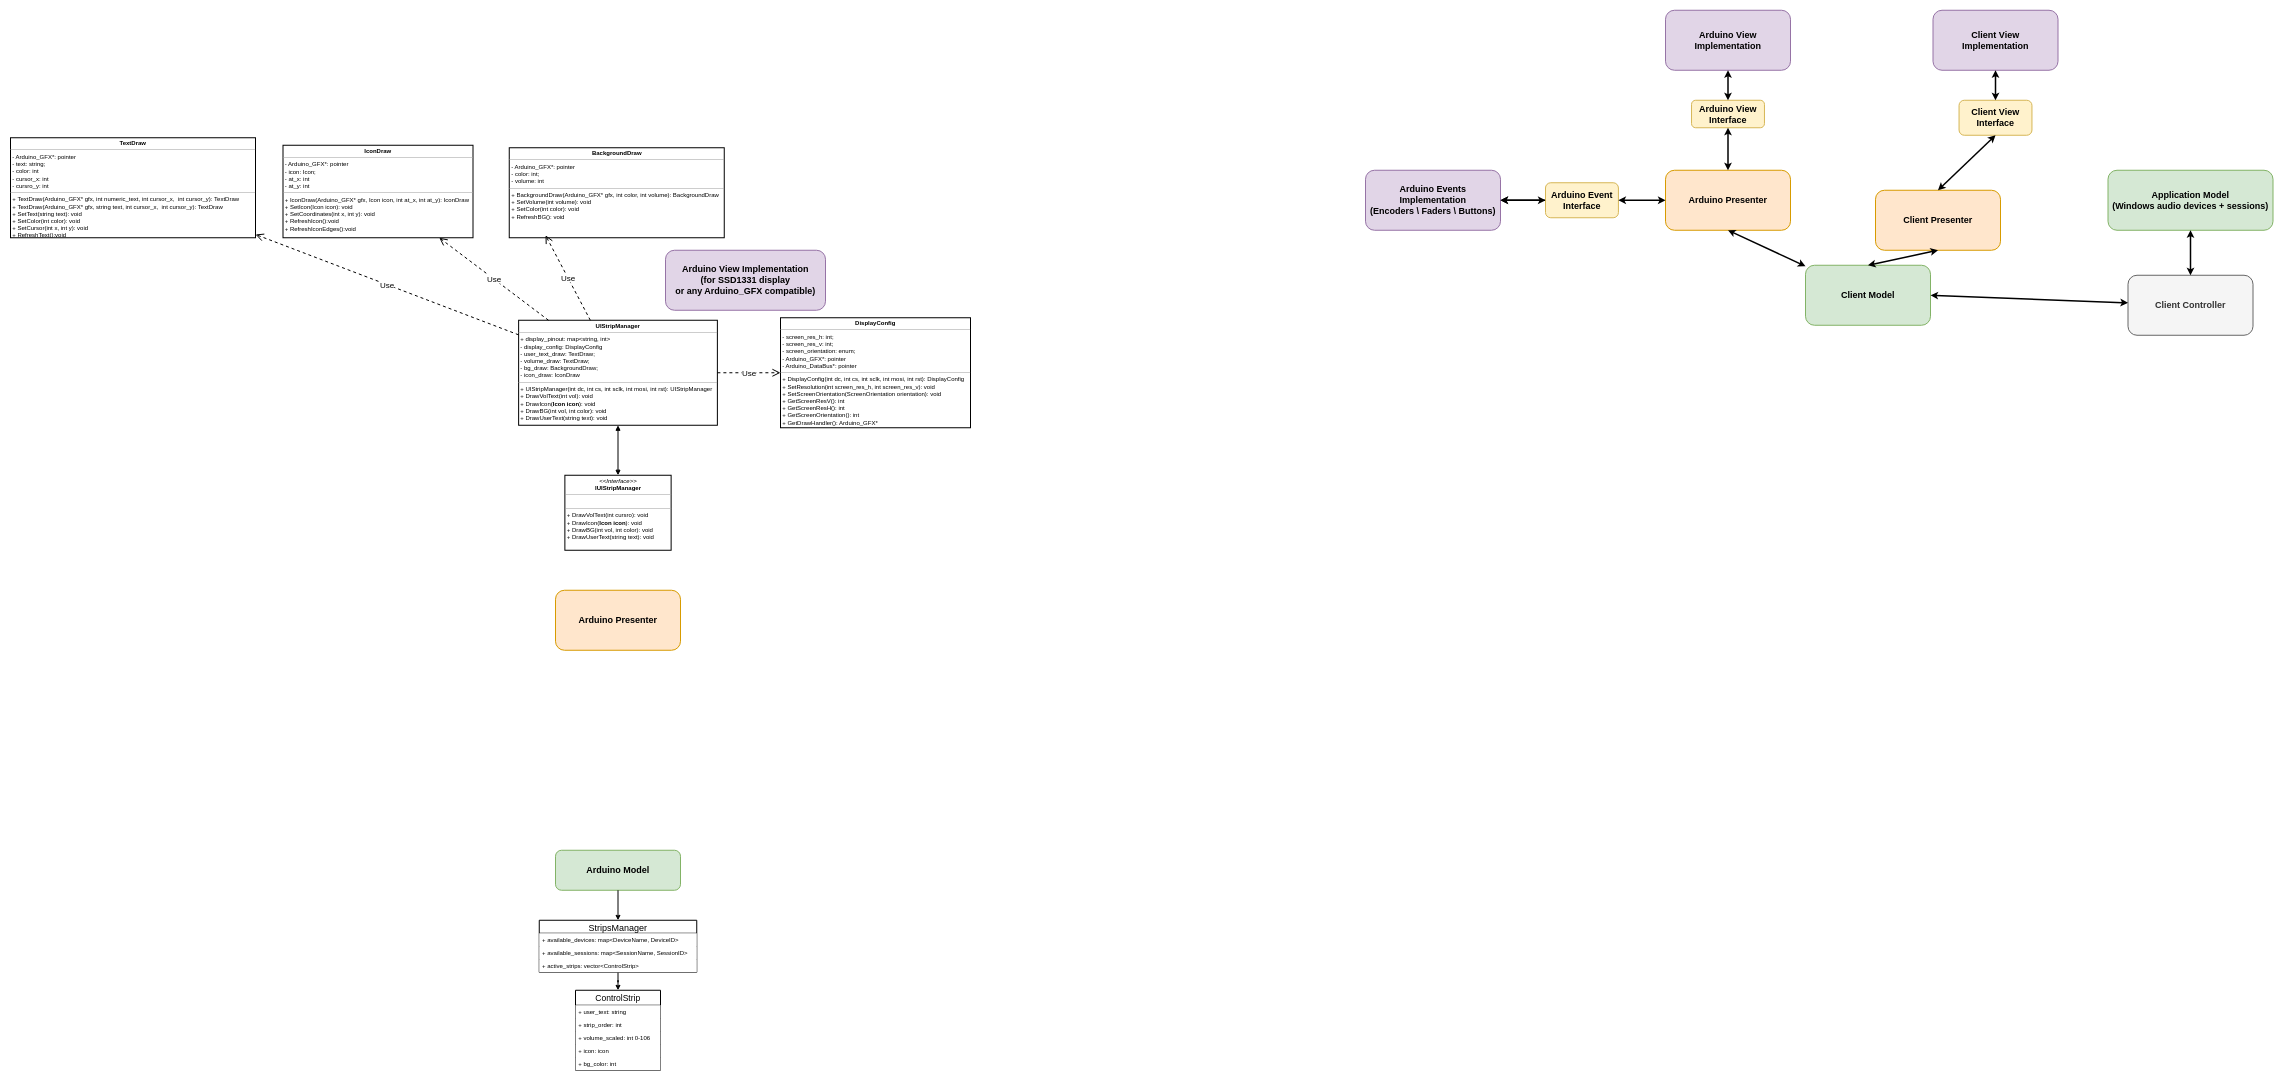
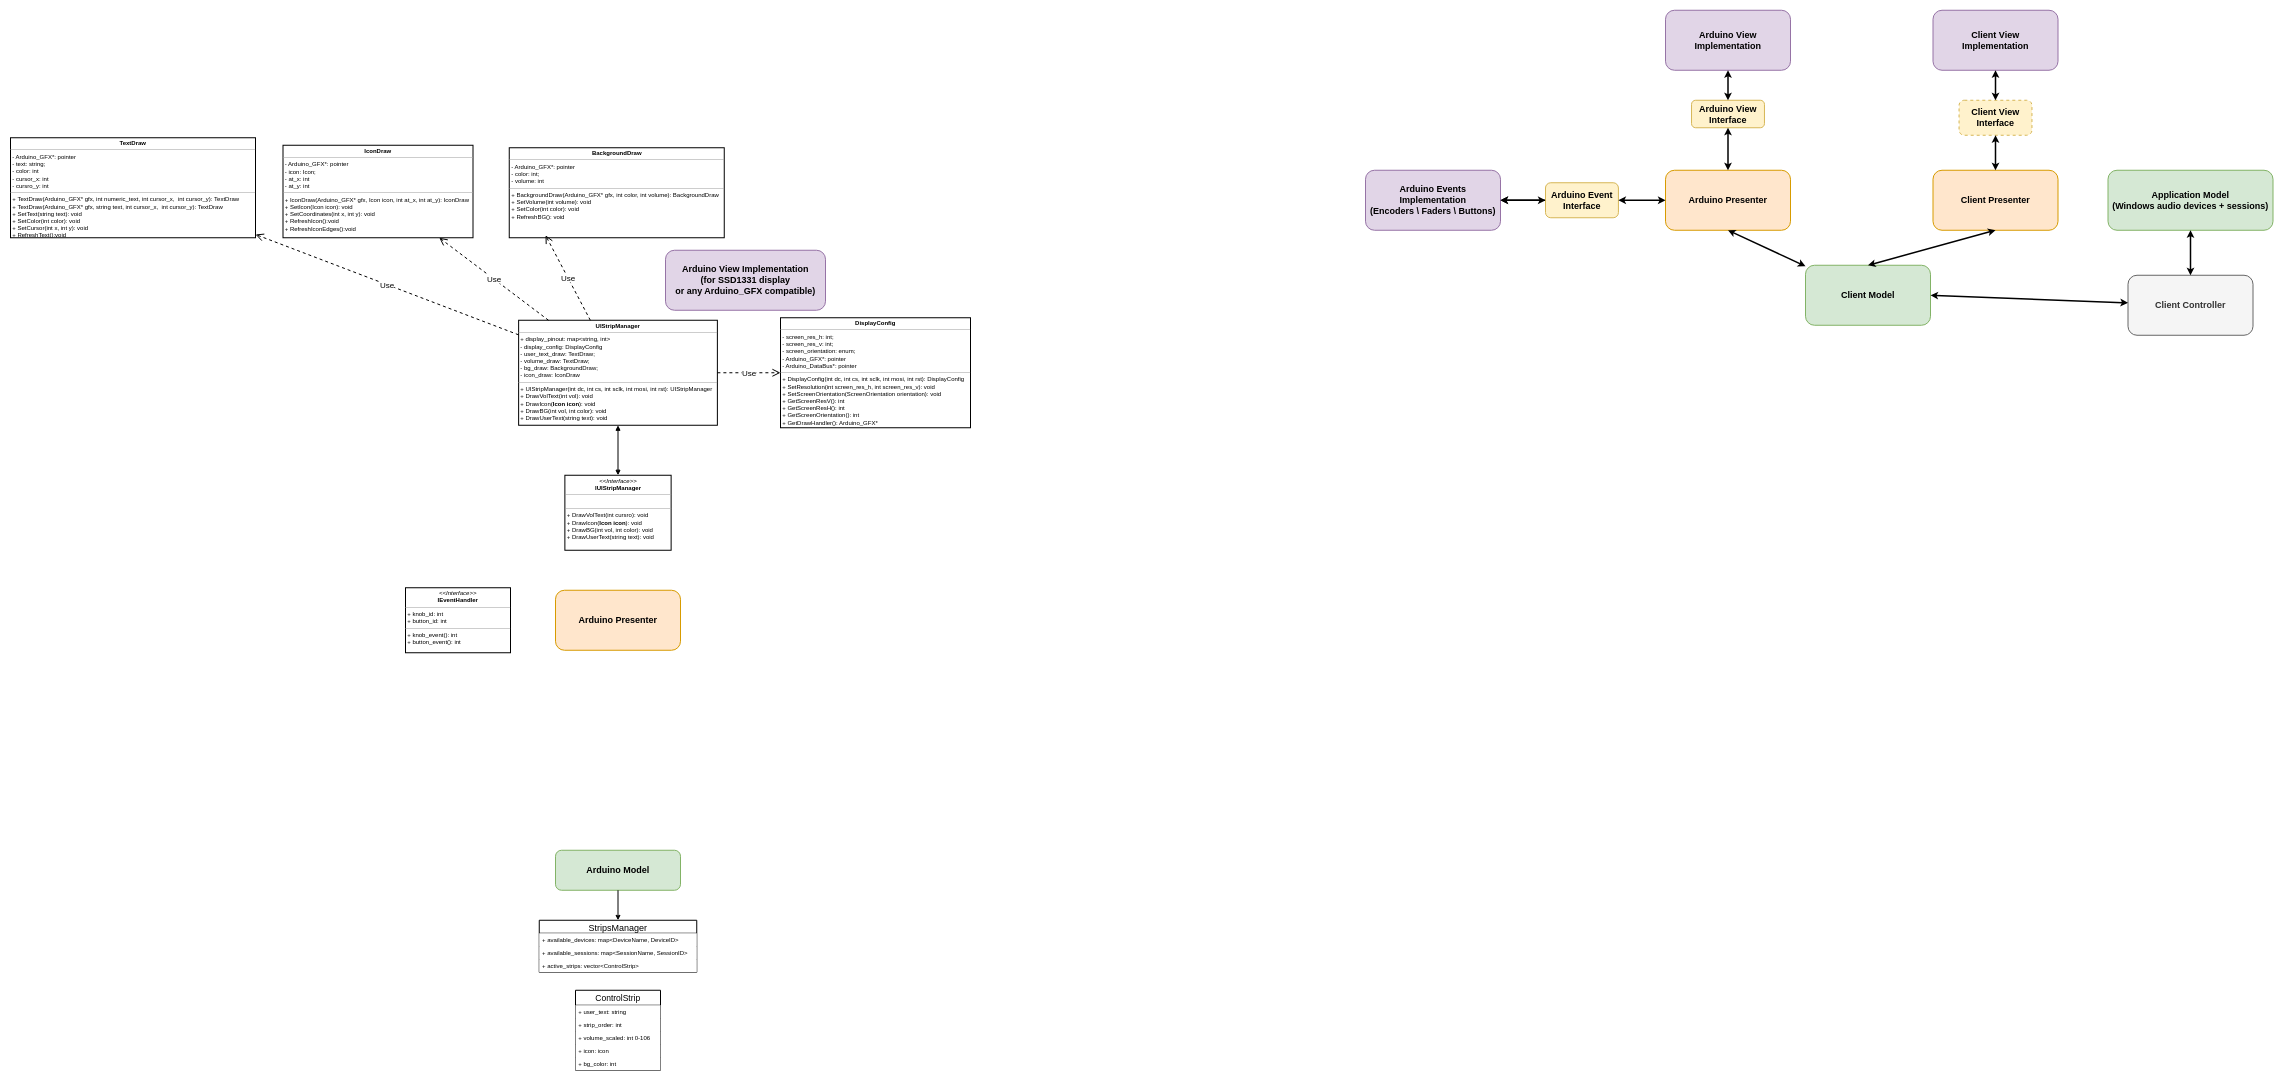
node "Client View Interface": style solid -> dashed
node "Client Presenter": moved (1938, 220) -> (1995, 200)
node "<<Interface>> IEventHandler + knob_id: int + button_id: int + knob_event(): int + button_event(): int": added
edge "StripsManager" -> "ControlStrip": removed
